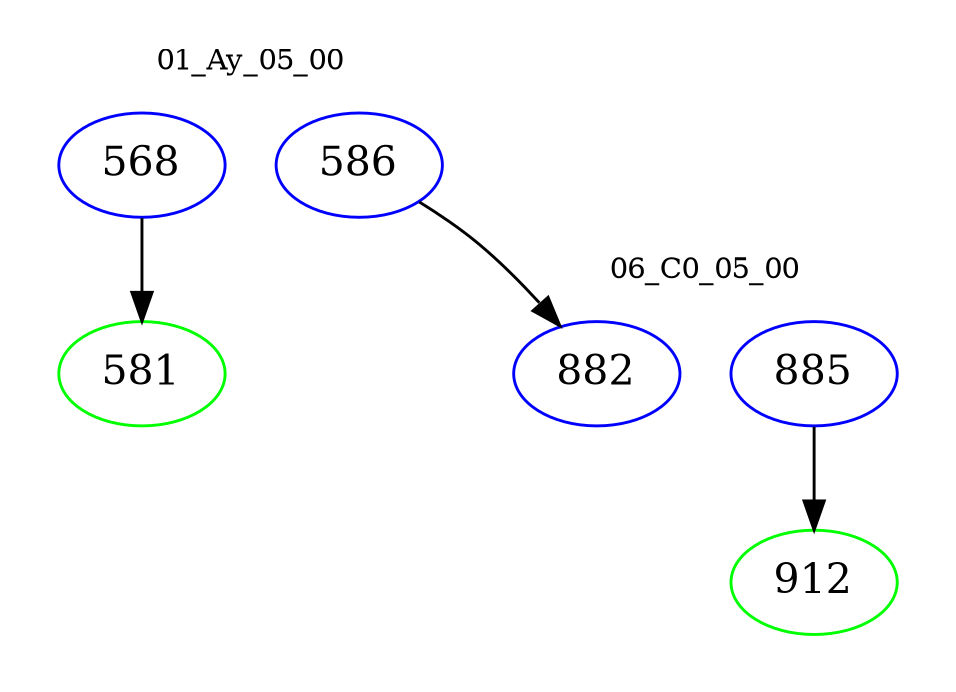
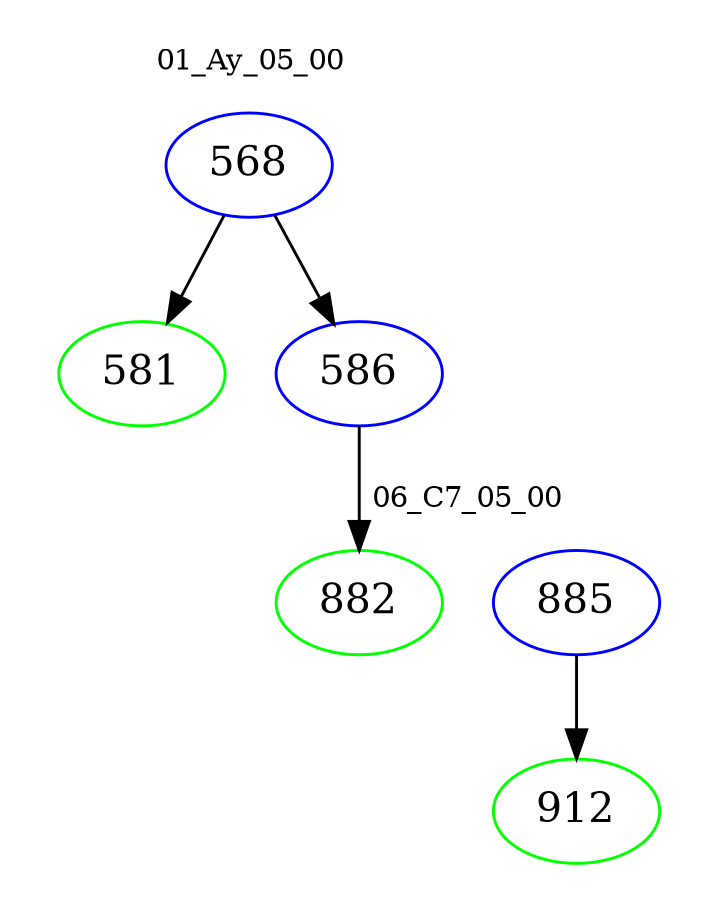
edge "568" -> "586": added
cluster "06_C0_05_00": label "06_C0_05_00" -> "06_C7_05_00"
node "882": color blue -> green
